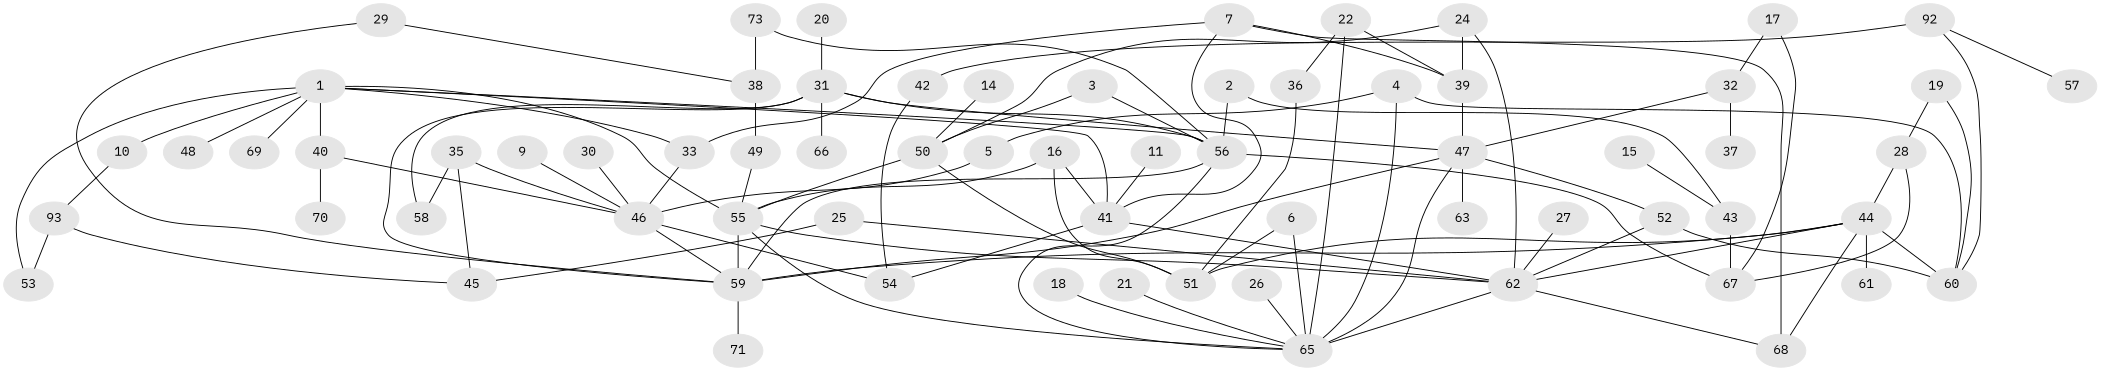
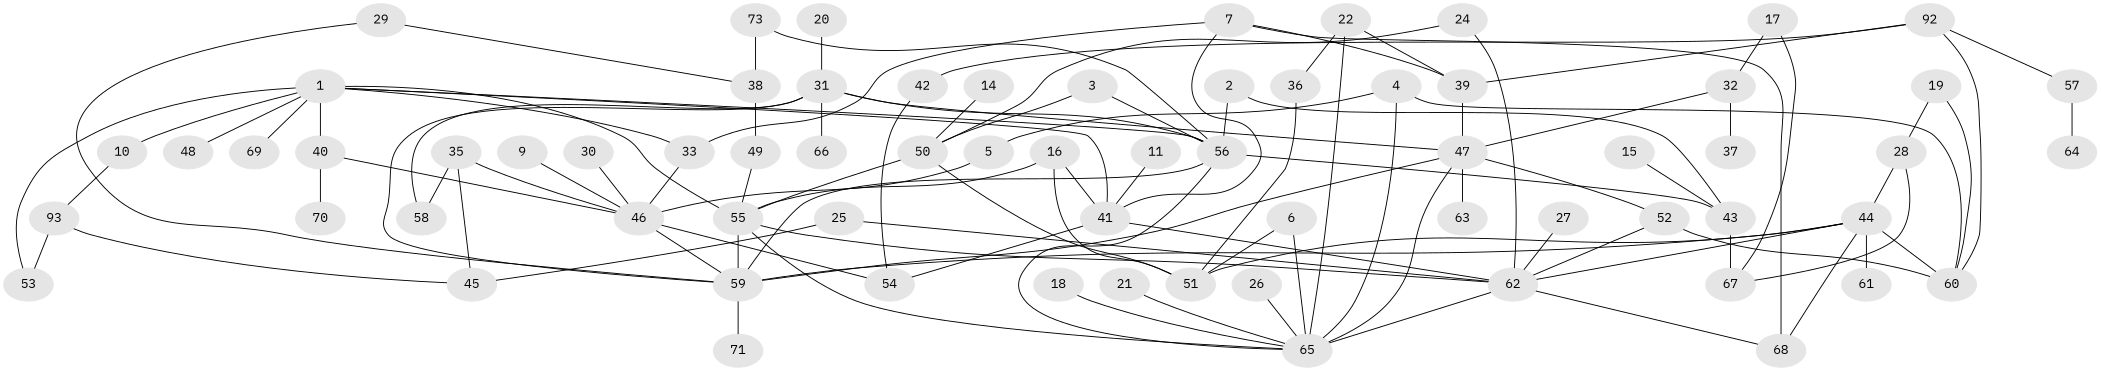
edge "24" -- "39": now "92" -- "39"
node "64": added
edge "56" -- "67": now "56" -- "43"
